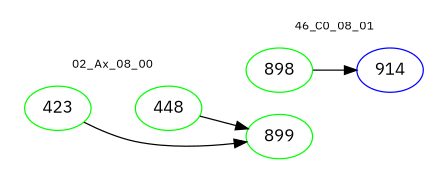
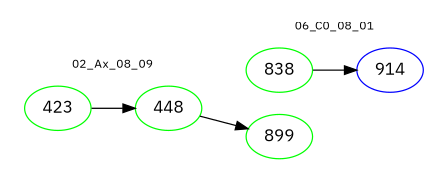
cluster "46_C0_08_01": label "46_C0_08_01" -> "06_C0_08_01"
cluster "02_Ax_08_00": label "02_Ax_08_00" -> "02_Ax_08_09"
node "898": label "898" -> "838"
edge "423" -> "899": now "423" -> "448"
